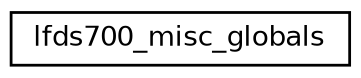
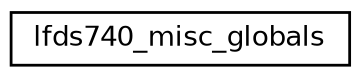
node "lfds700_misc_globals": label "lfds700_misc_globals" -> "lfds740_misc_globals"
